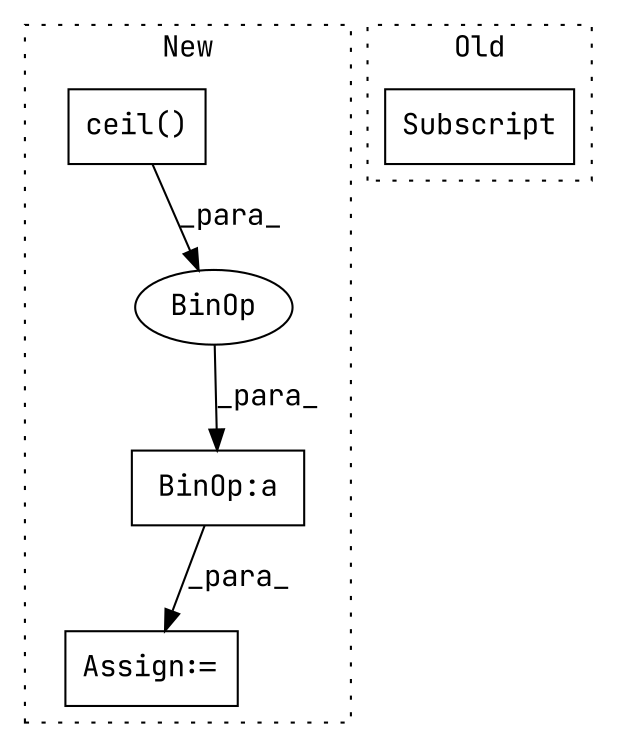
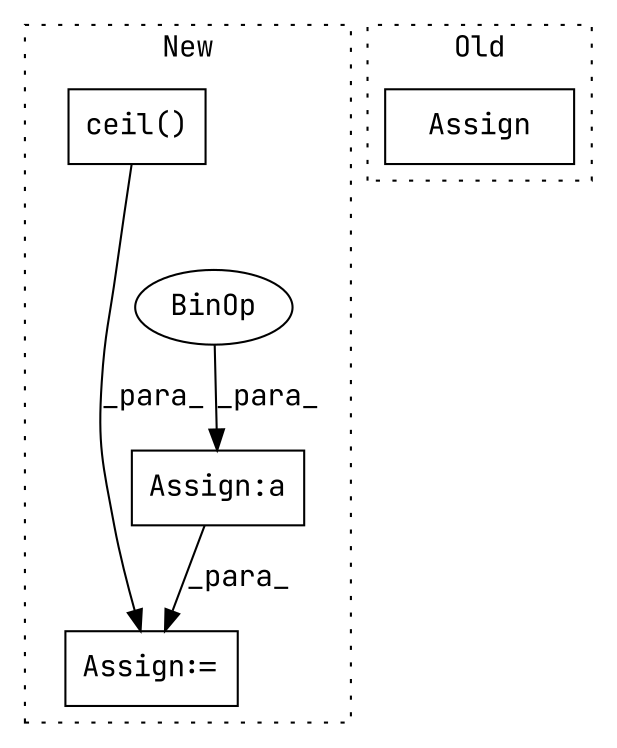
node "Subscript": label "Subscript" -> "Assign"
edge "ceil()" -> "BinOp": now "ceil()" -> "Assign:="
node "BinOp:a": label "BinOp:a" -> "Assign:a"
